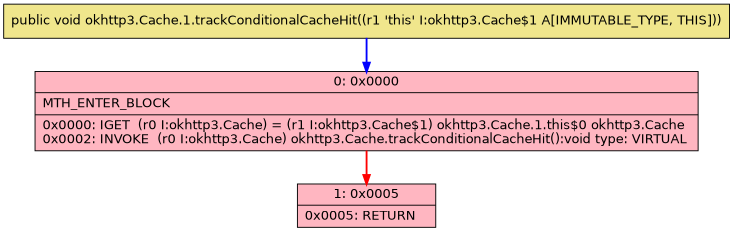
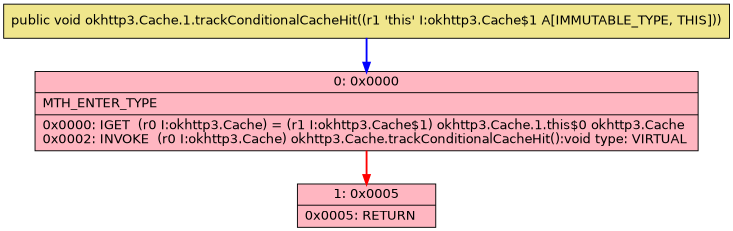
node "0: 0x0000": text "MTH_ENTER_BLOCK" -> "MTH_ENTER_TYPE"
